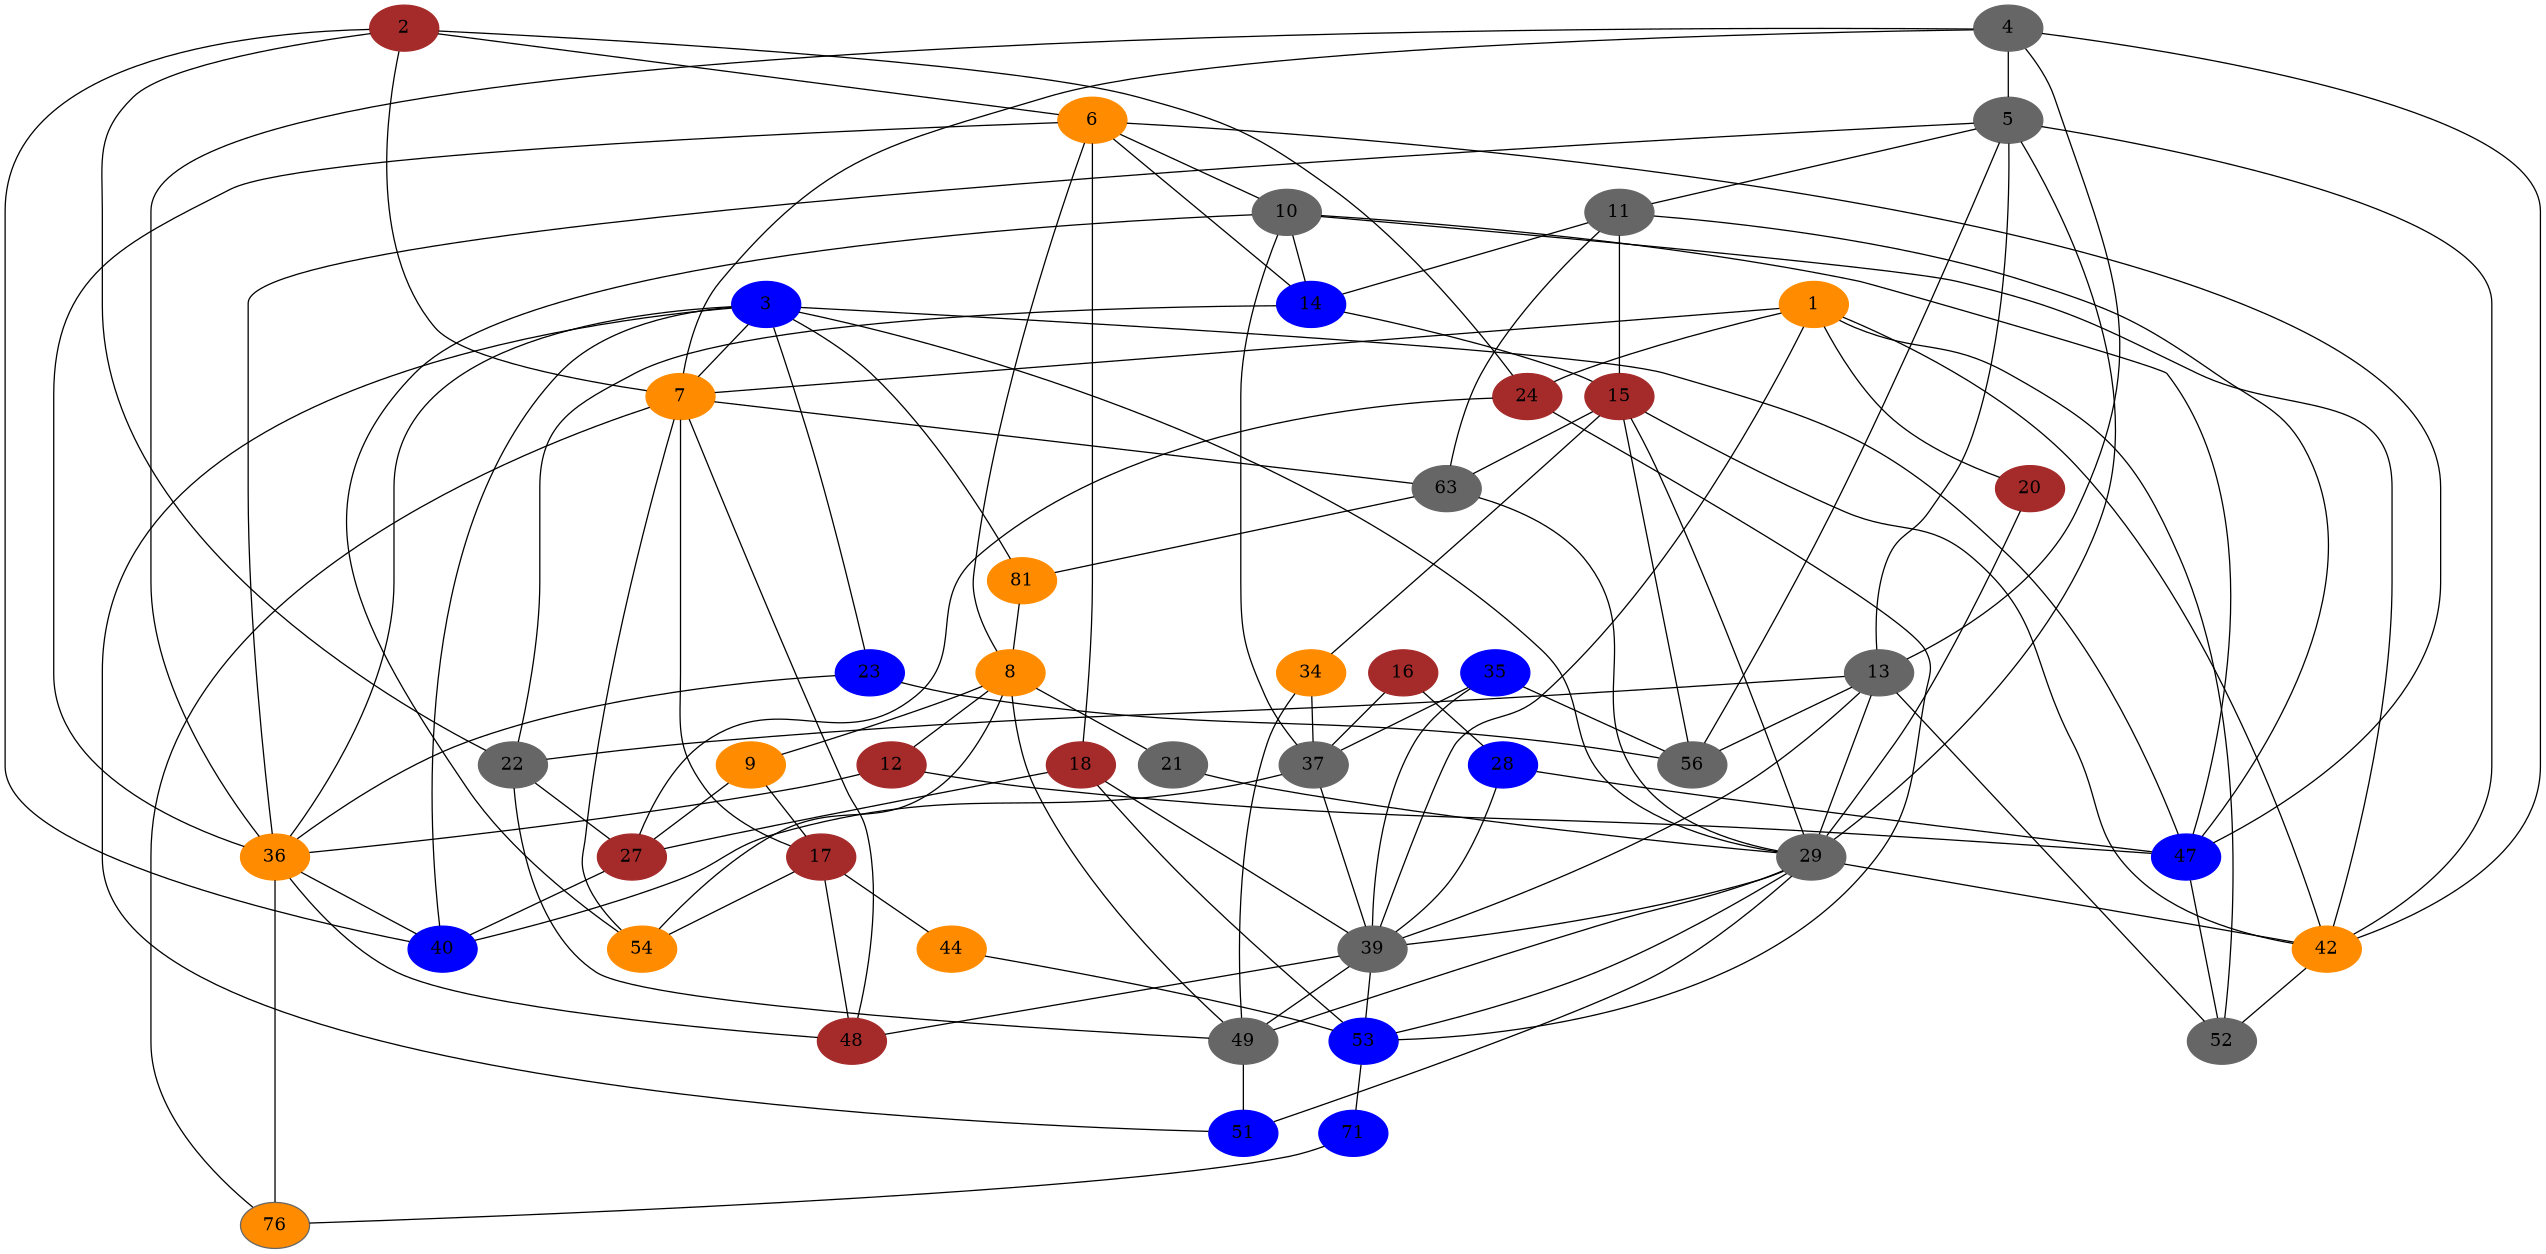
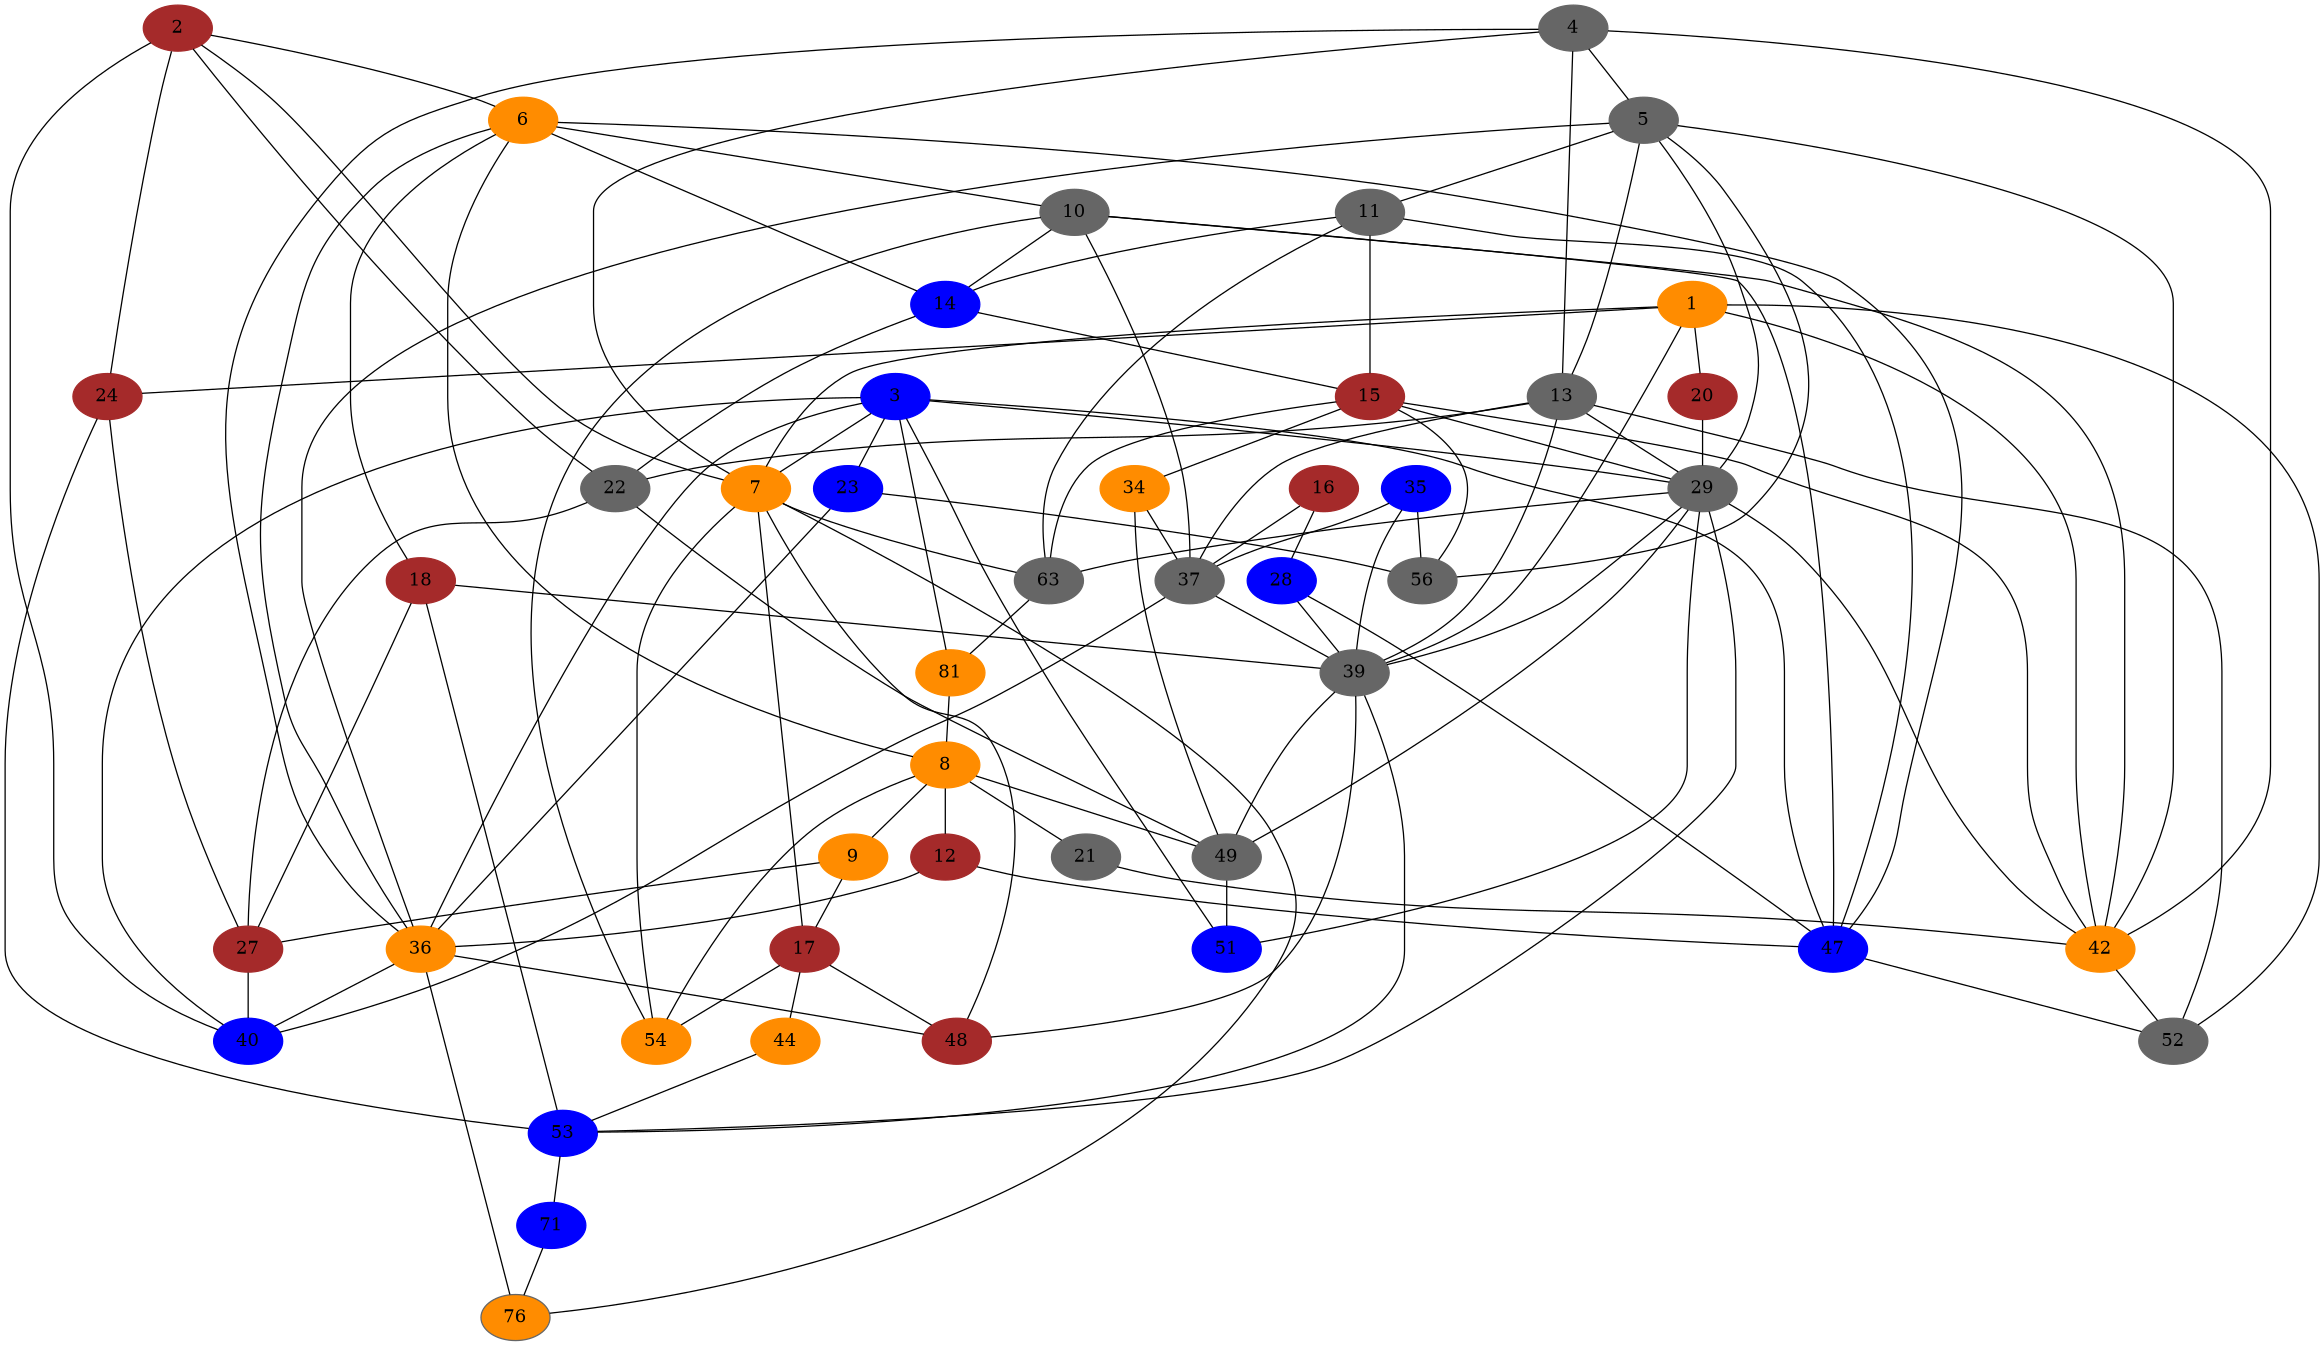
edge "13" -- "56": now "13" -- "37"
edge "21" -- "29": now "21" -- "42"
